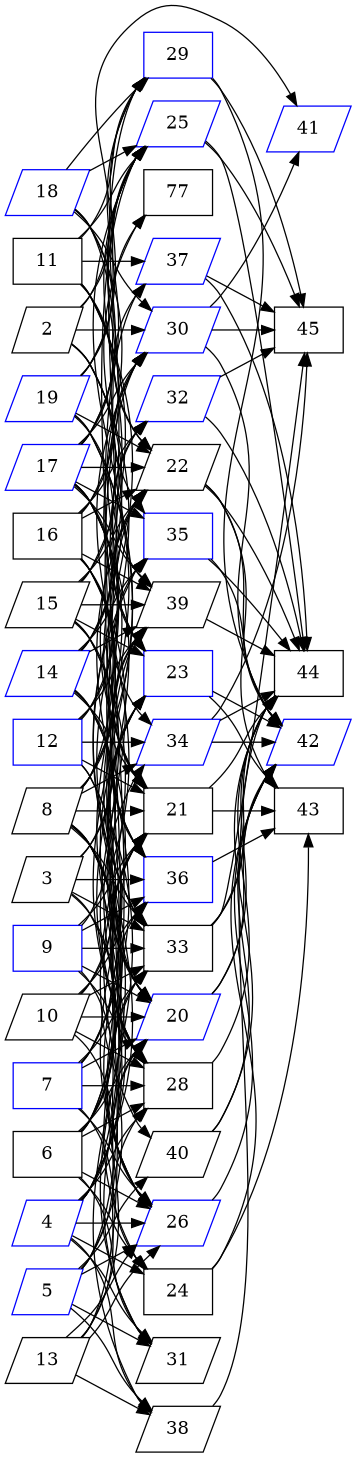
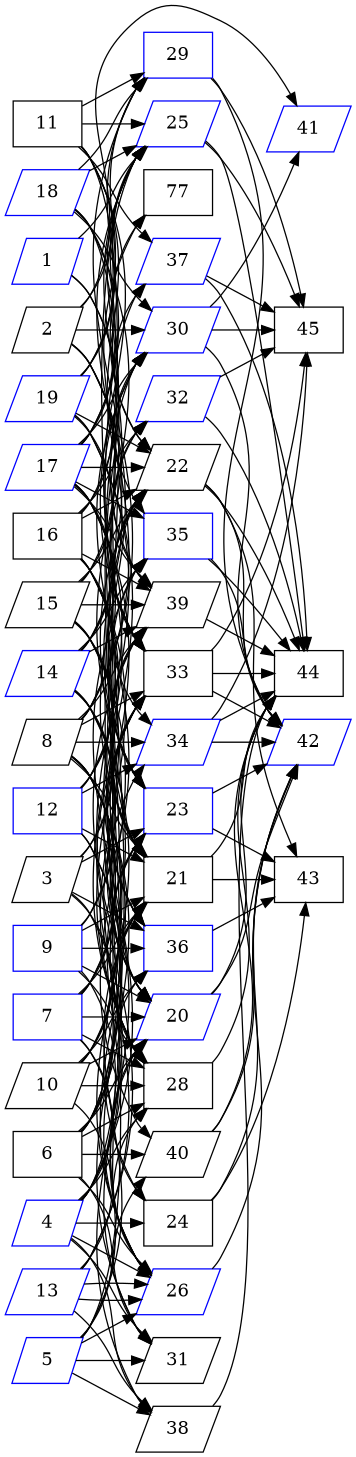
node "1": added
edge "6" -> "24": now "6" -> "40"
node "13": color black -> blue
